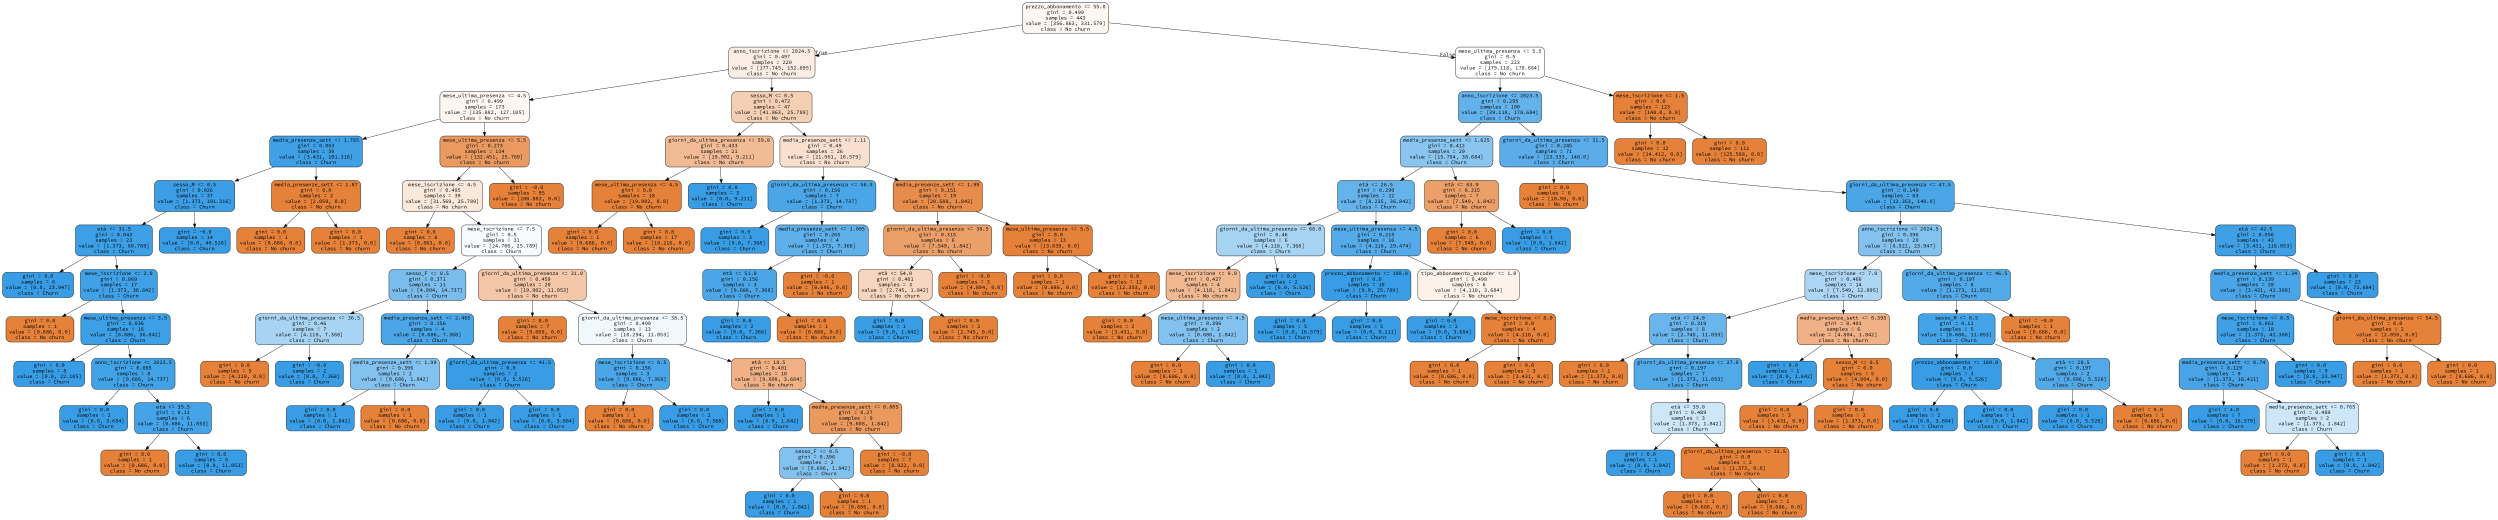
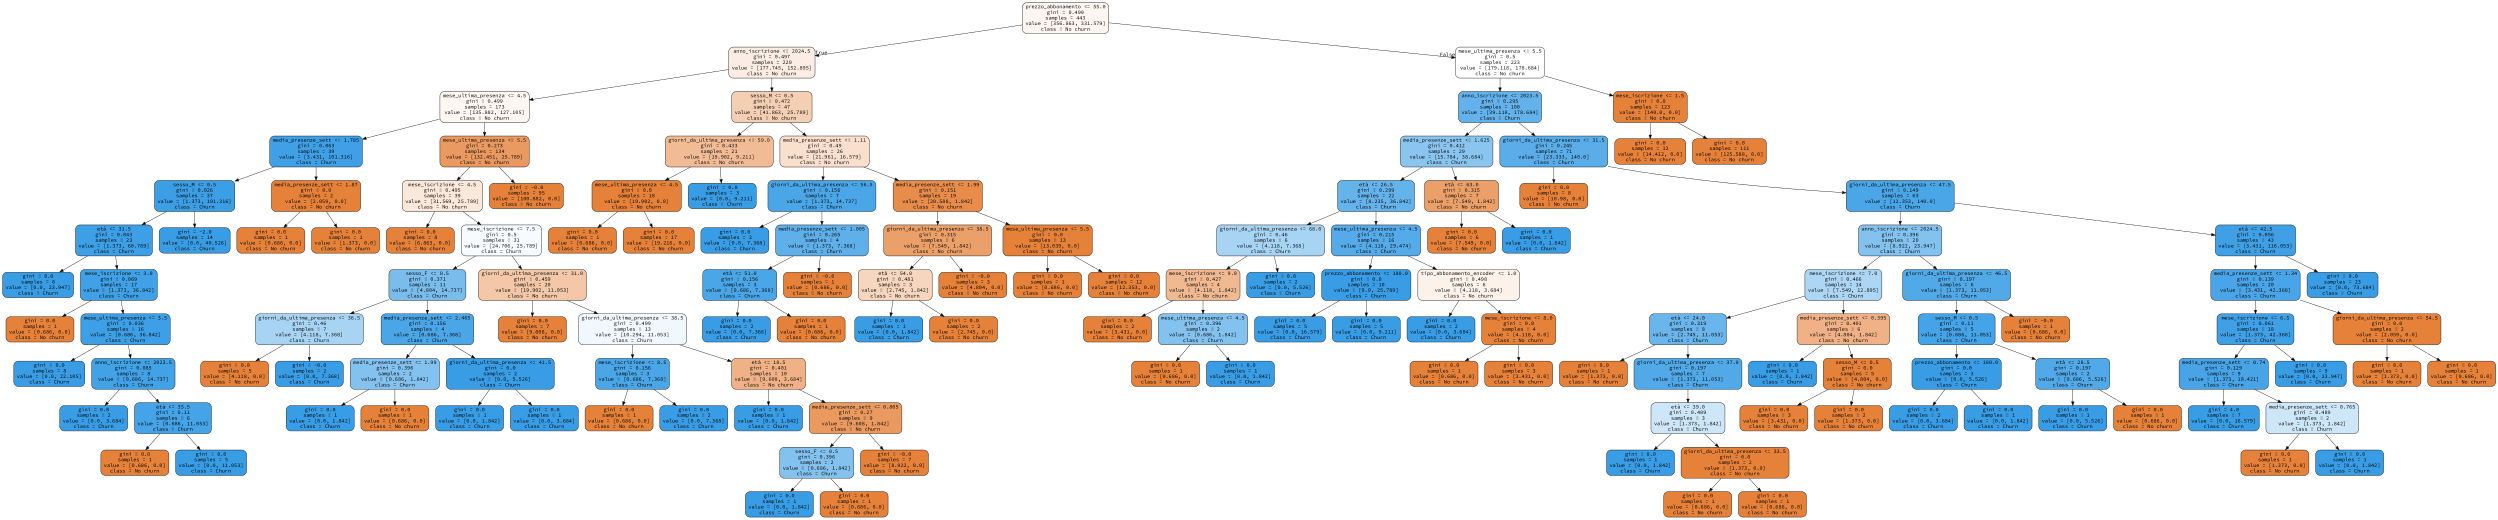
node "gini = -0.0 samples = 14 value = [0.0, 40.526] class = Churn": label "gini = -0.0 samples = 14 value = [0.0, 40.526] class = Churn" -> "gini = -2.0 samples = 14 value = [0.0, 40.526] class = Churn"
